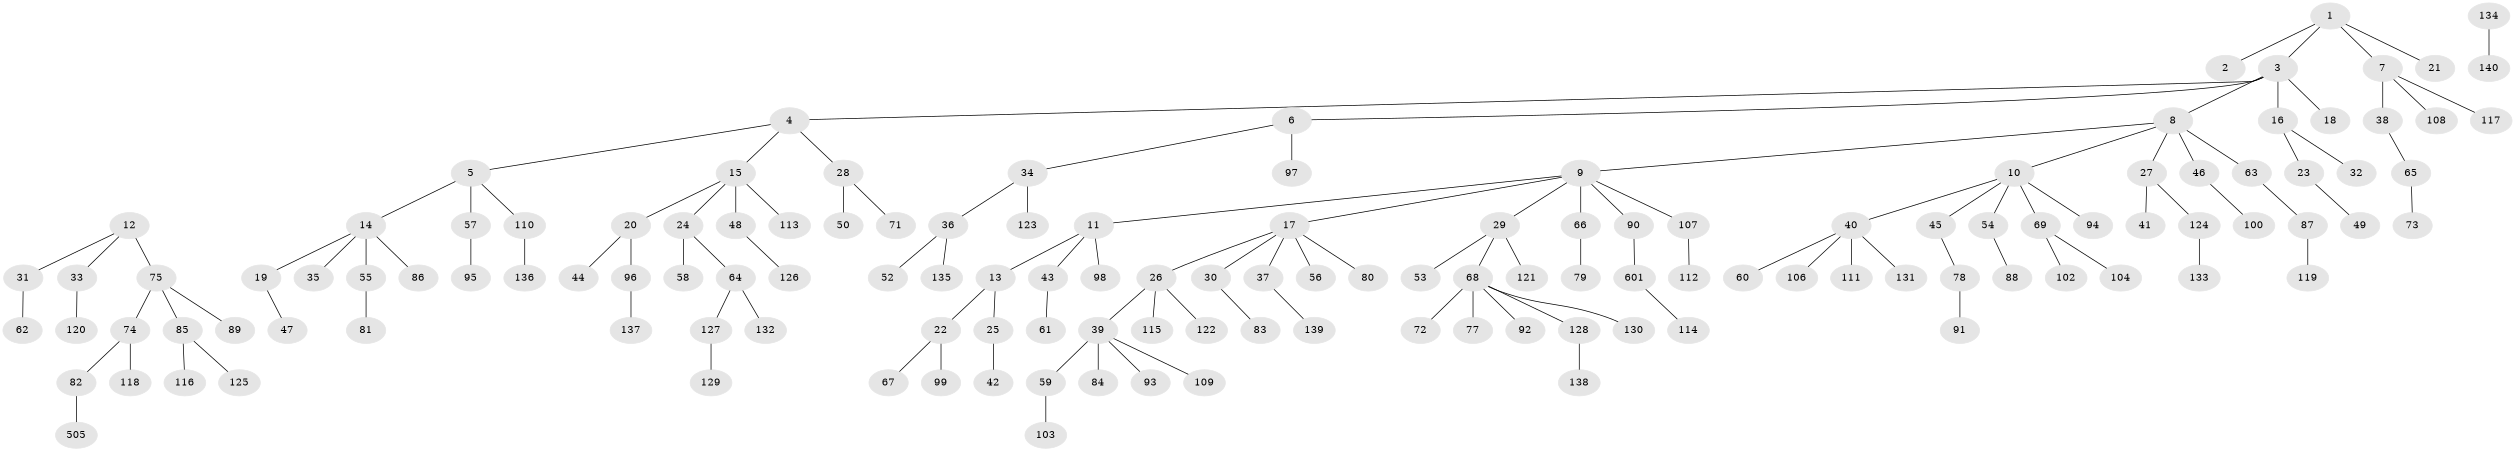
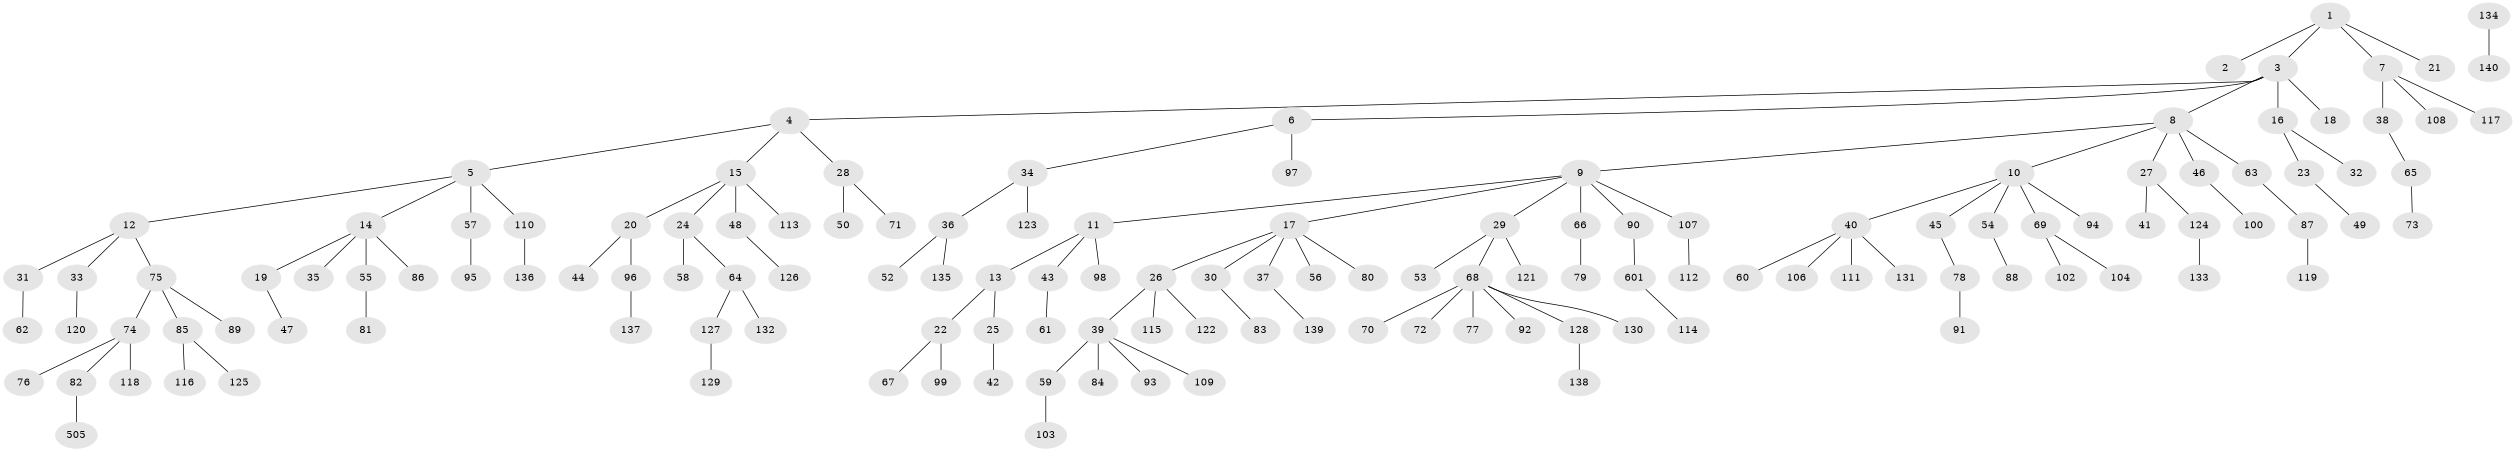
edge "5" -- "12": added
node "70": added
node "76": added
